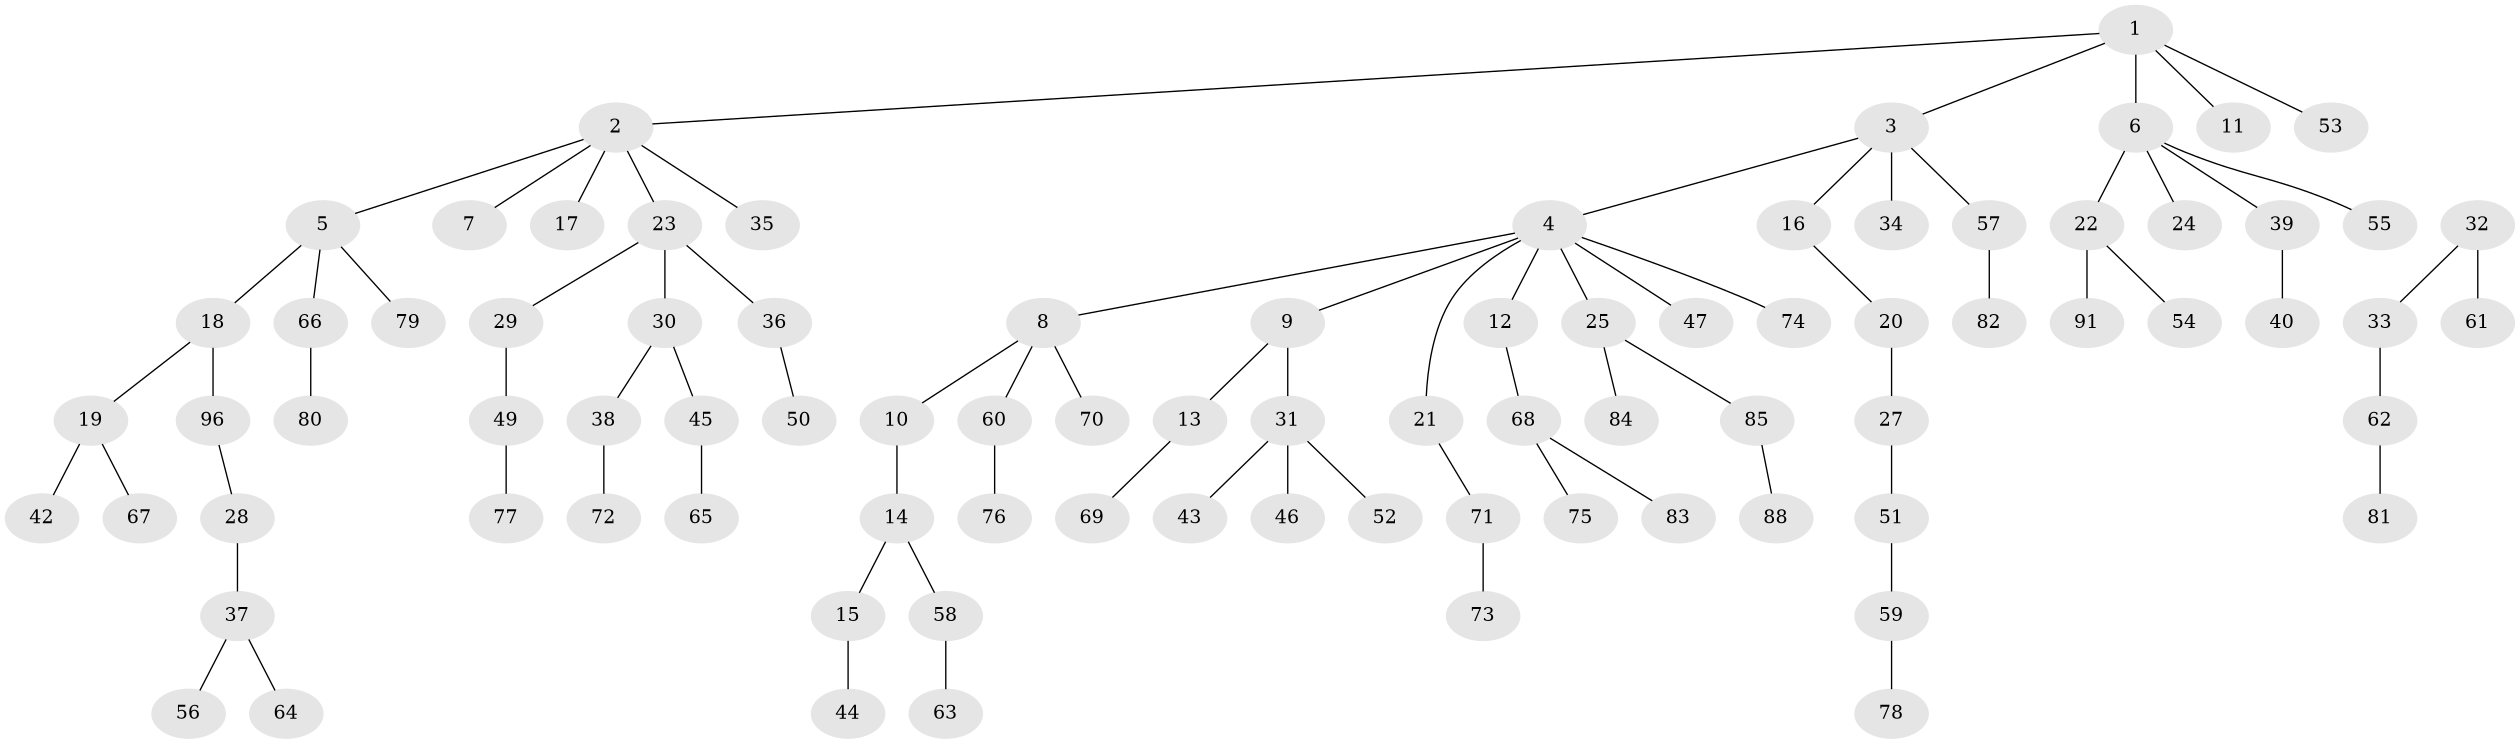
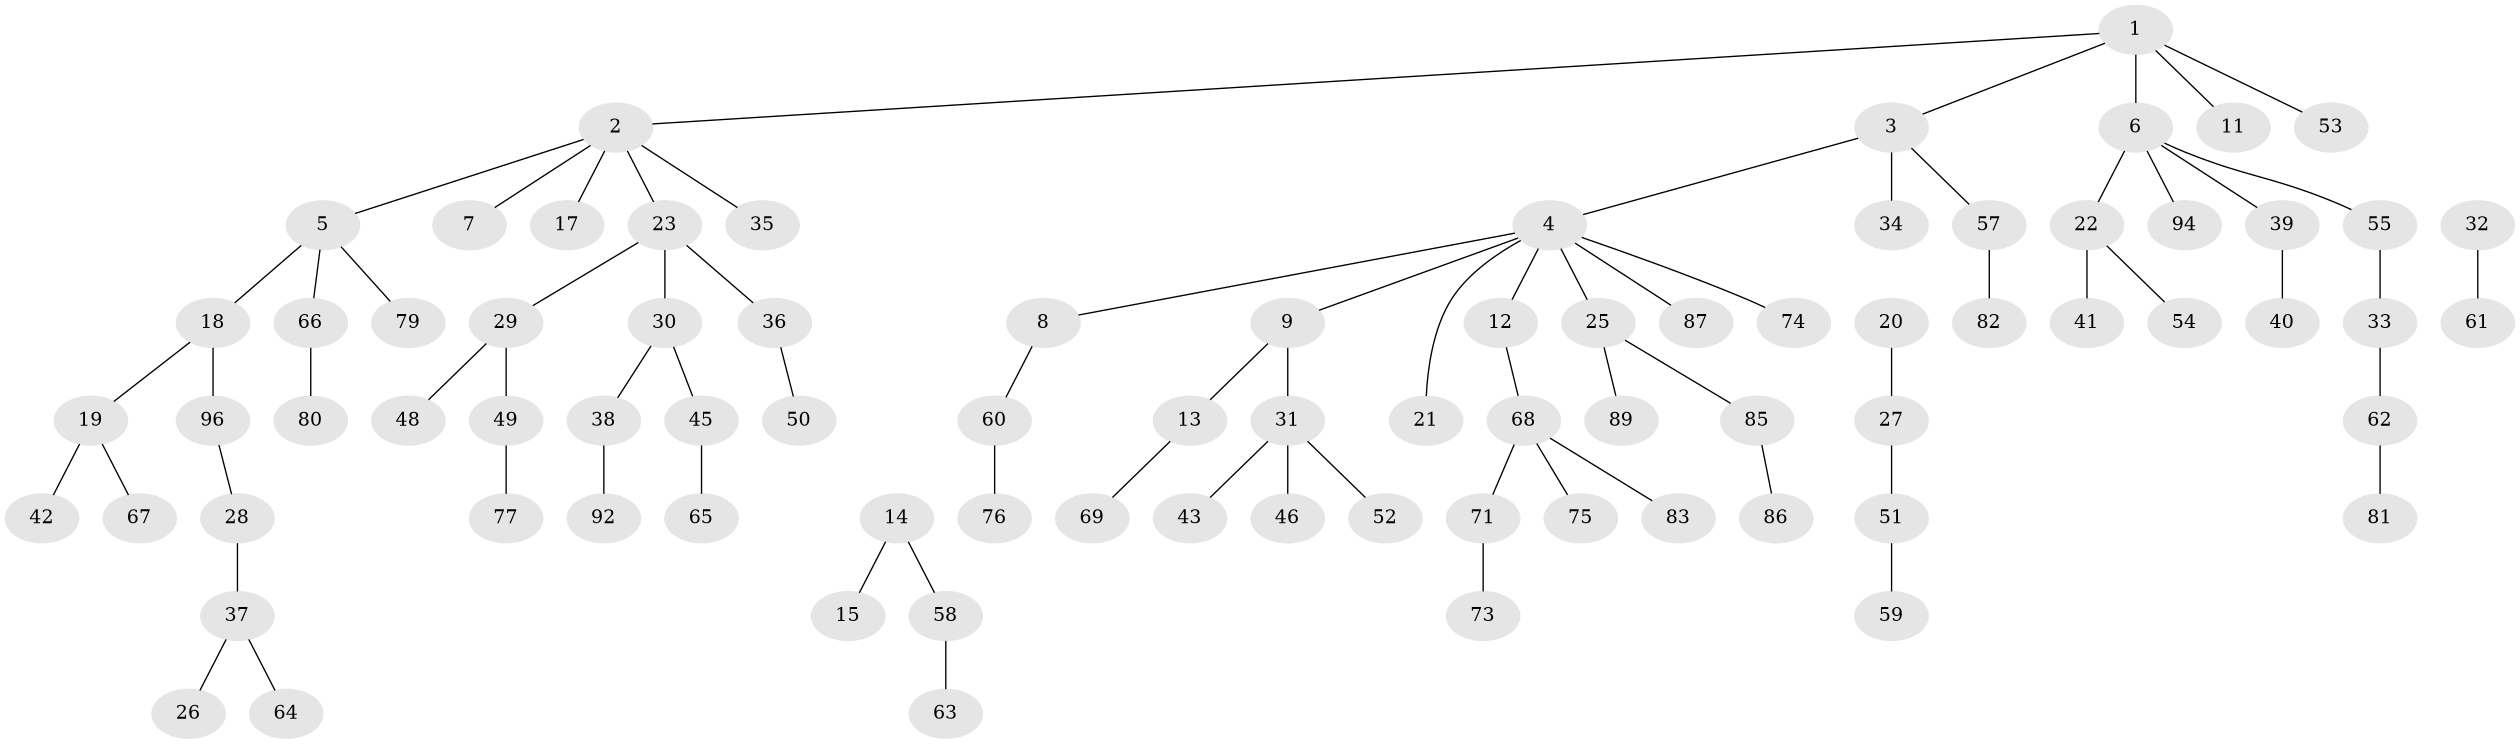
node "16": removed
node "24": label "24" -> "94"
edge "32" -- "33": now "55" -- "33"
node "47": label "47" -> "87"
node "91": label "91" -> "41"
node "48": added
node "10": removed
node "70": removed
node "84": label "84" -> "89"
edge "21" -- "71": now "68" -- "71"
node "72": label "72" -> "92"
node "88": label "88" -> "86"
node "56": label "56" -> "26"
node "44": removed
node "78": removed
